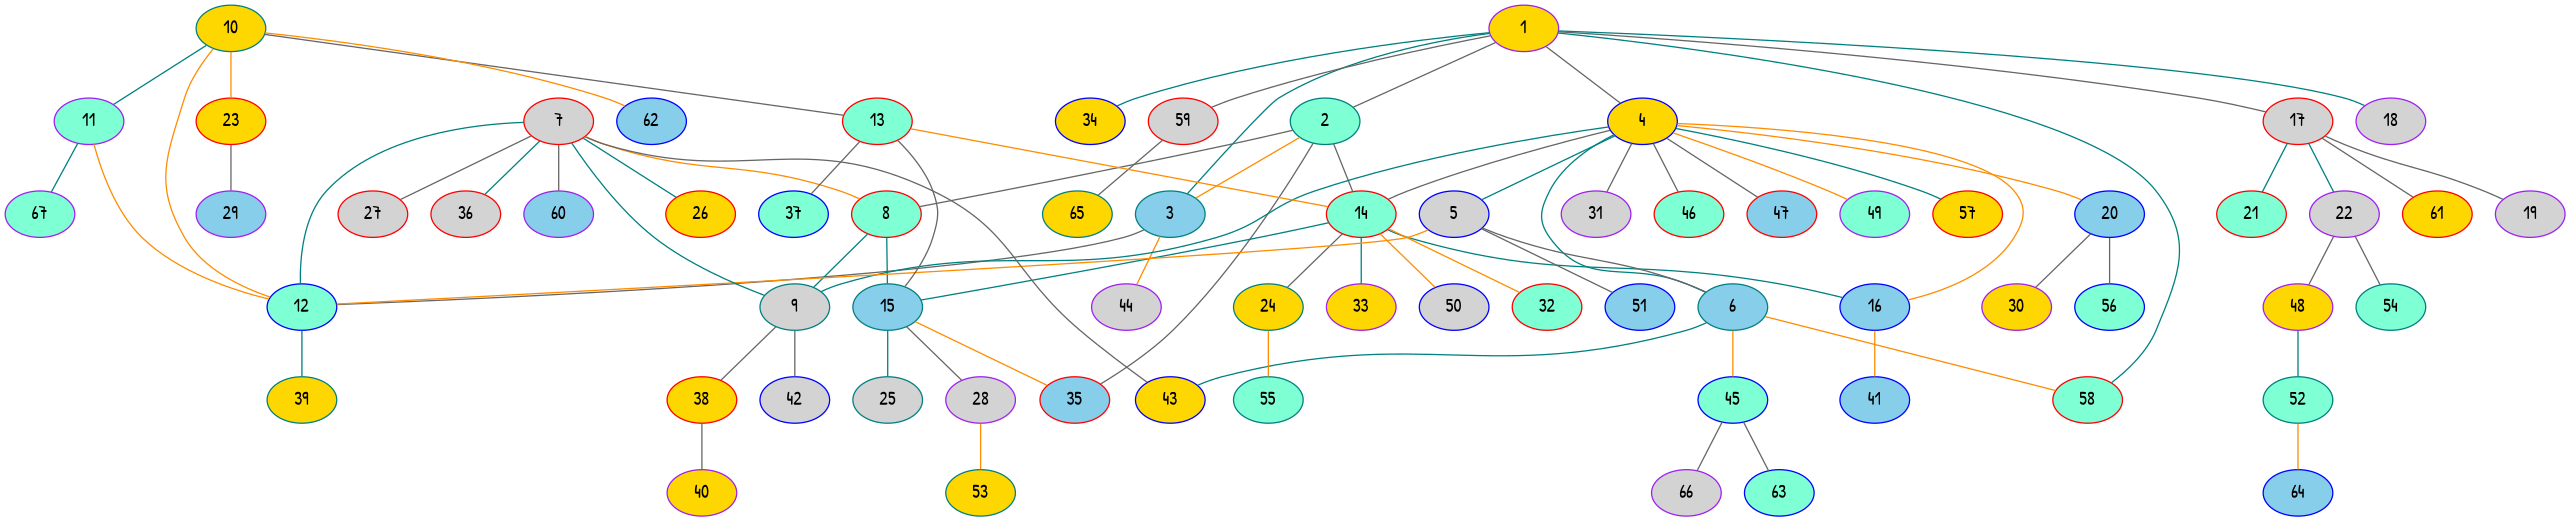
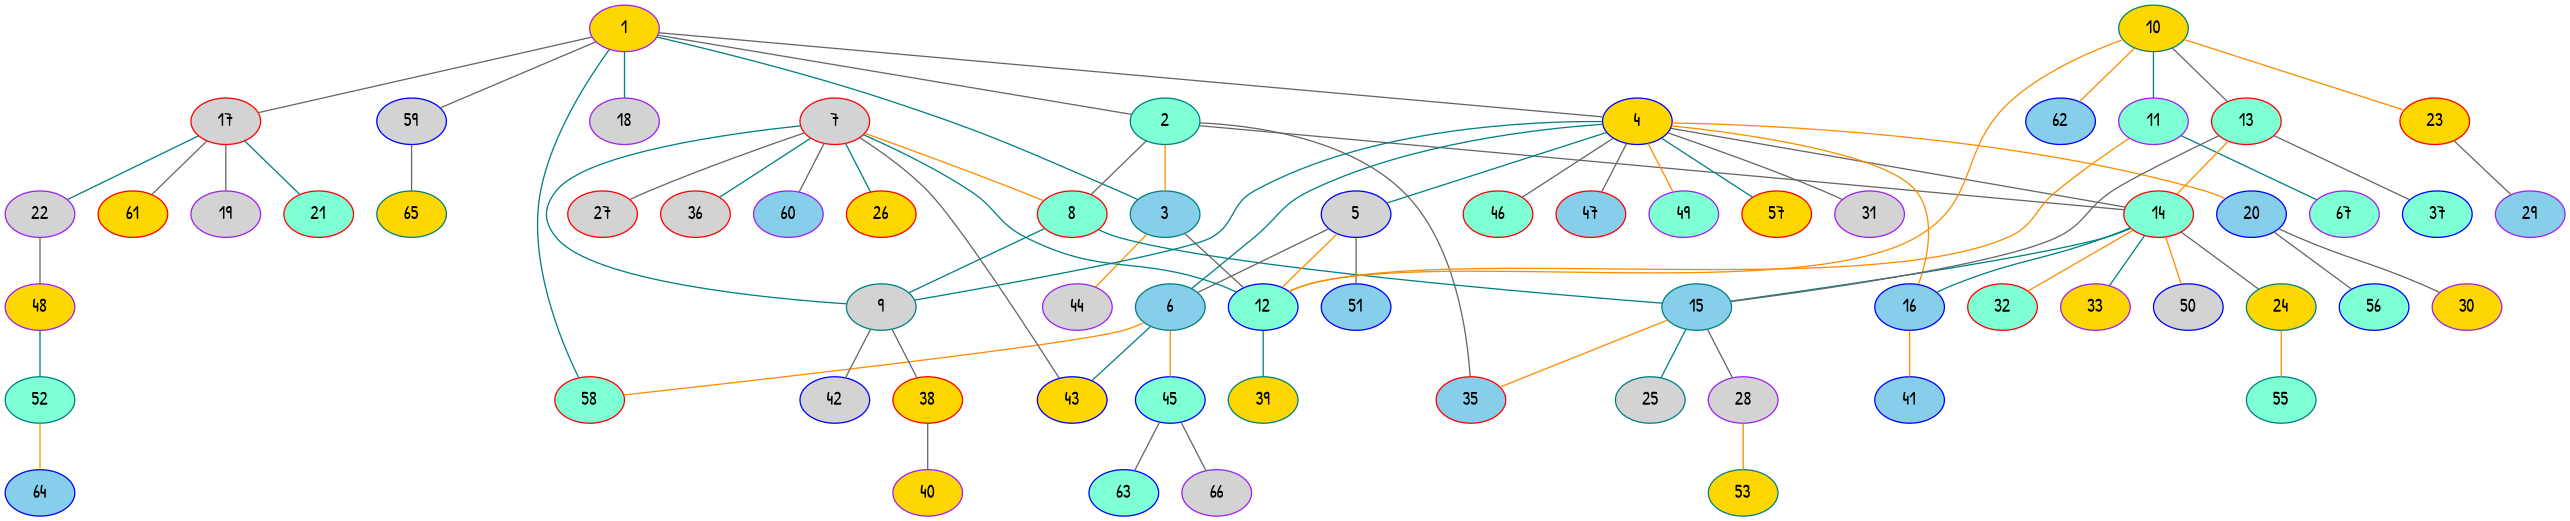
node "34": removed
node "59": color red -> blue
node "54": removed
